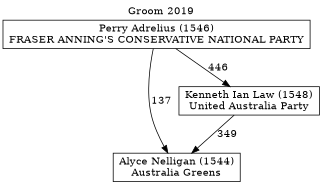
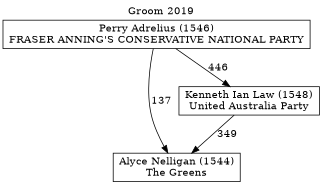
node "Alyce Nelligan (1544) Australia Greens": label "Alyce Nelligan (1544) Australia Greens" -> "Alyce Nelligan (1544) The Greens"
